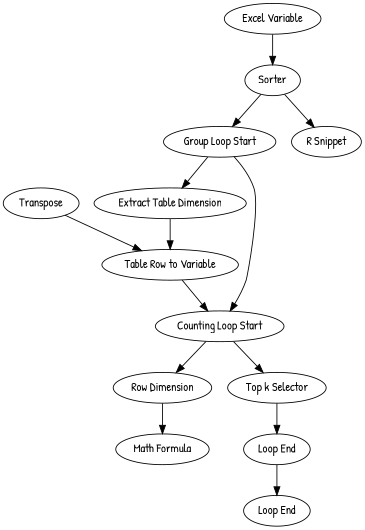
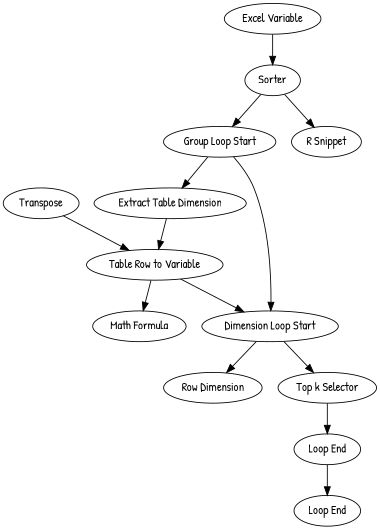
node "Counting Loop Start": label "Counting Loop Start" -> "Dimension Loop Start"
edge "Row Dimension" -> "Math Formula": now "Table Row to Variable" -> "Math Formula"
